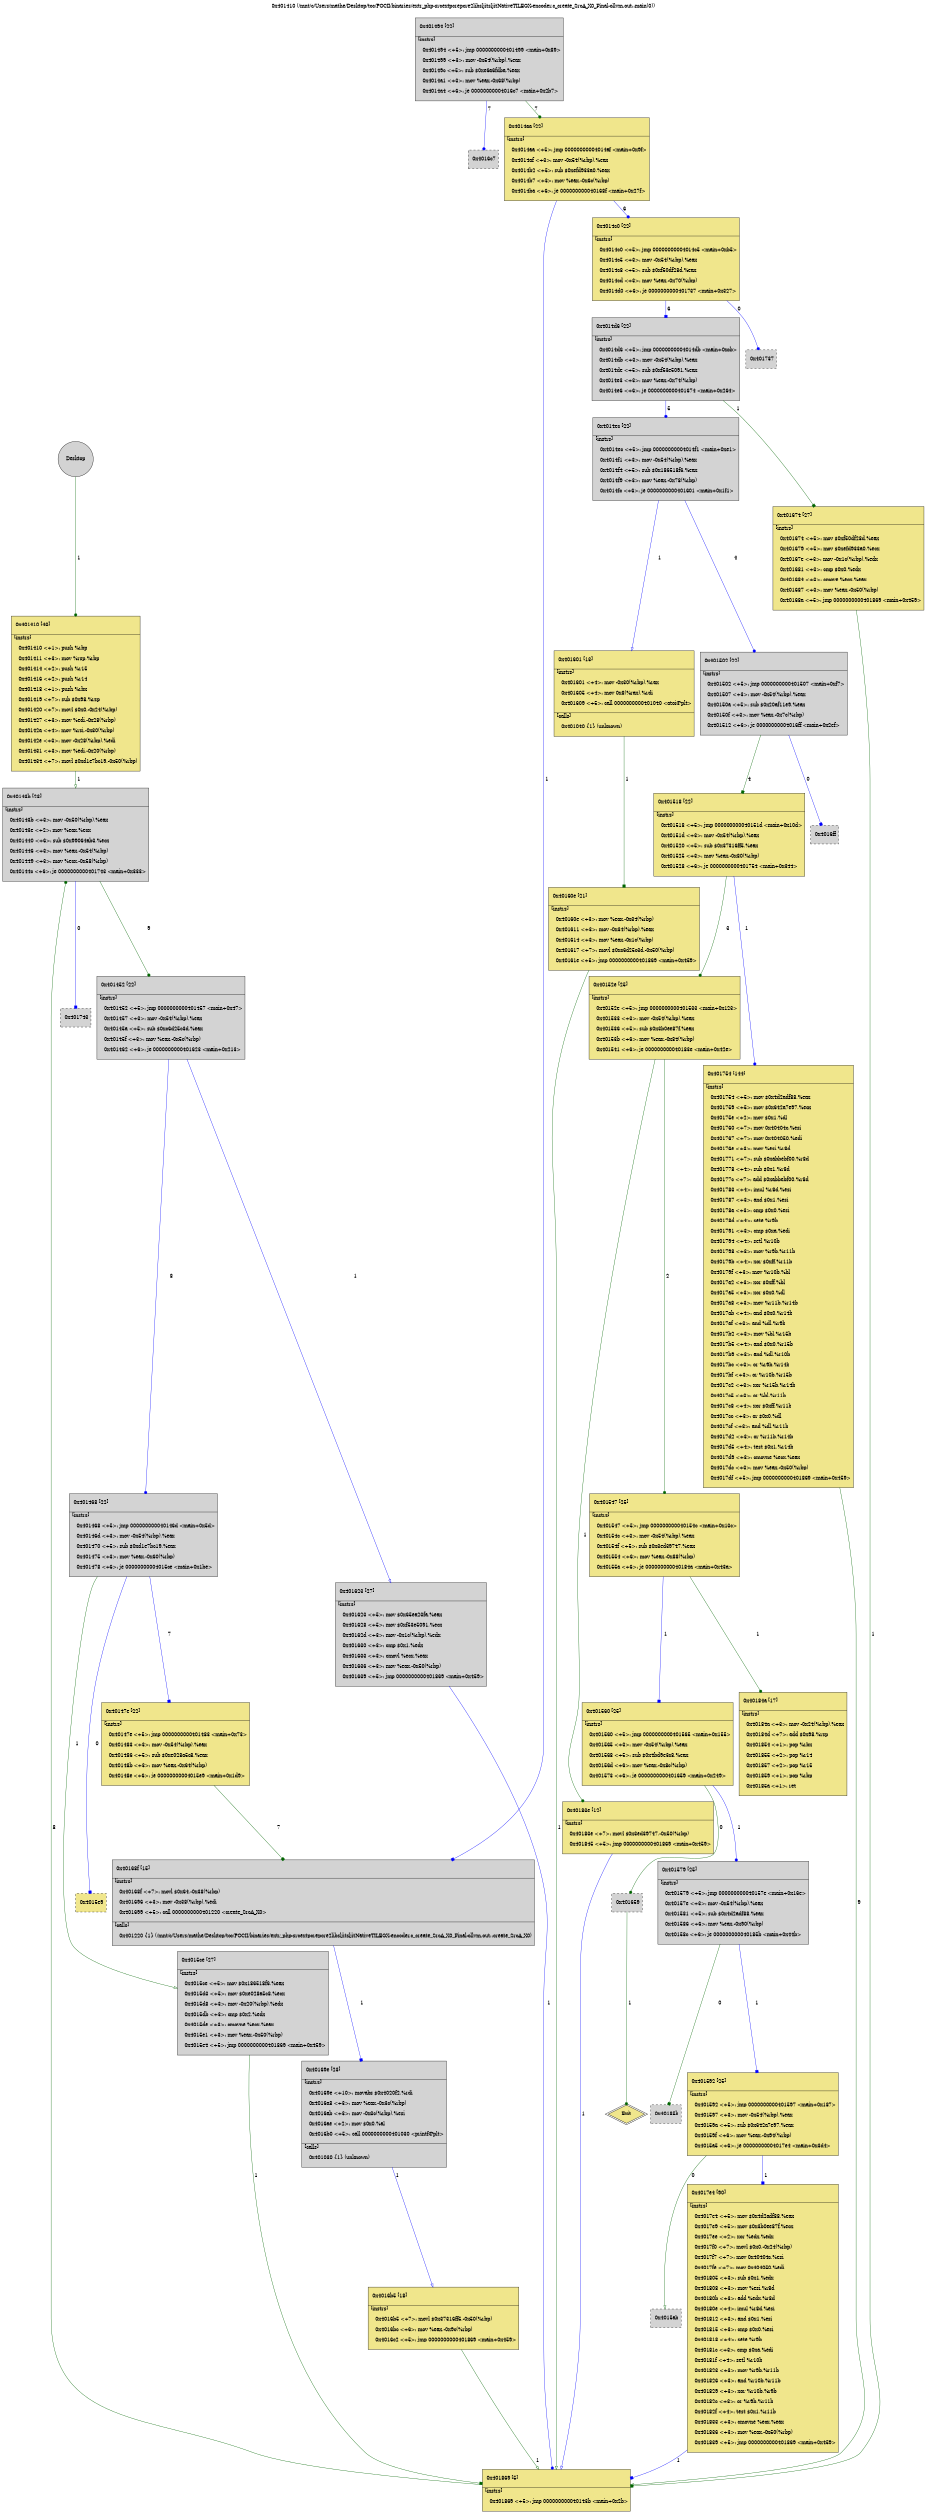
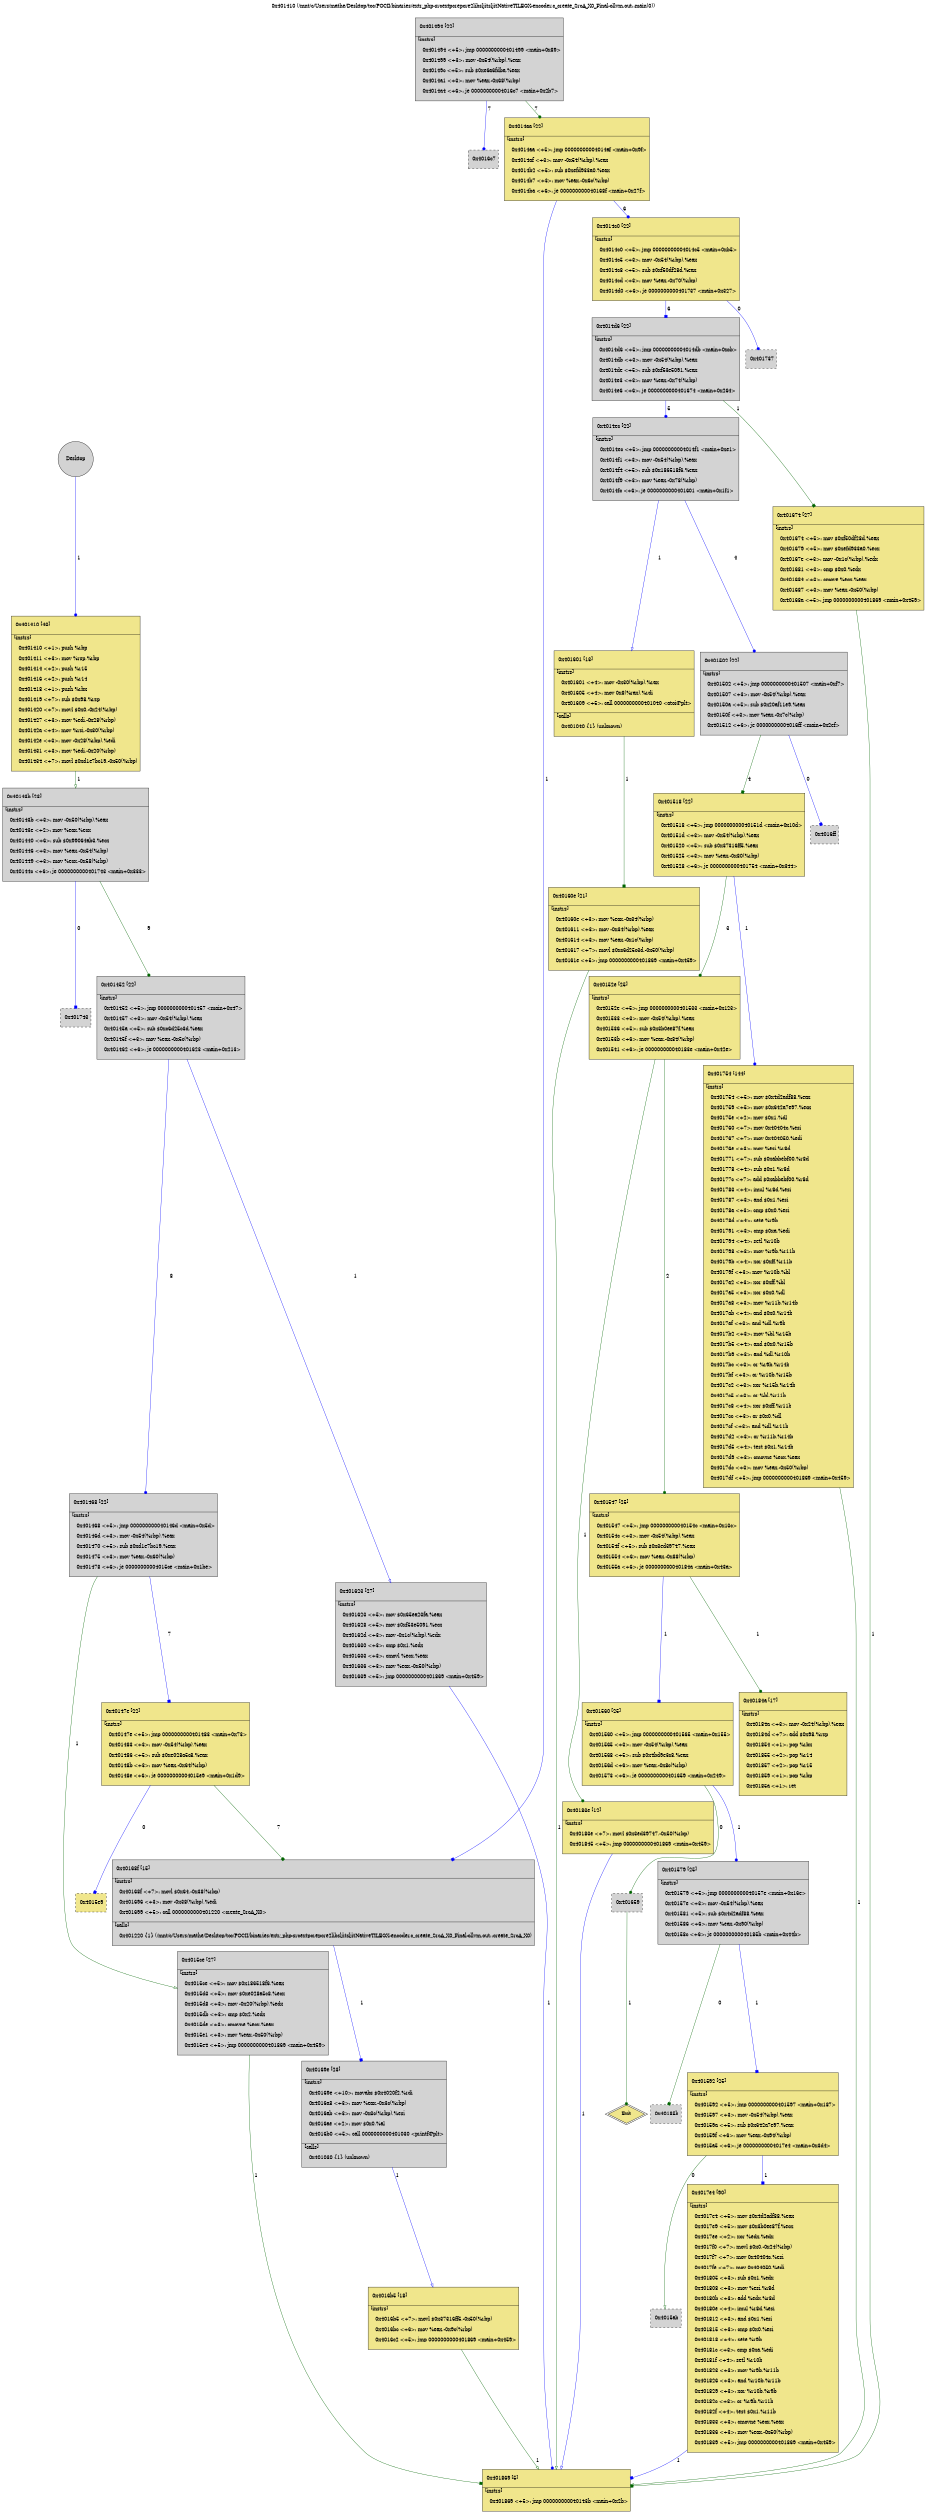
edge "Desktop" -> "0x401410 [43]": color darkgreen -> blue
edge "0x401468 [22]" -> "0x4015e9": now "0x40147e [22]" -> "0x4015e9"
edge "0x401869 [5]" -> "0x40143b [23]": removed, label "8"
edge "0x401754 [144]" -> "0x401869 [5]": label " 9" -> " 1"
